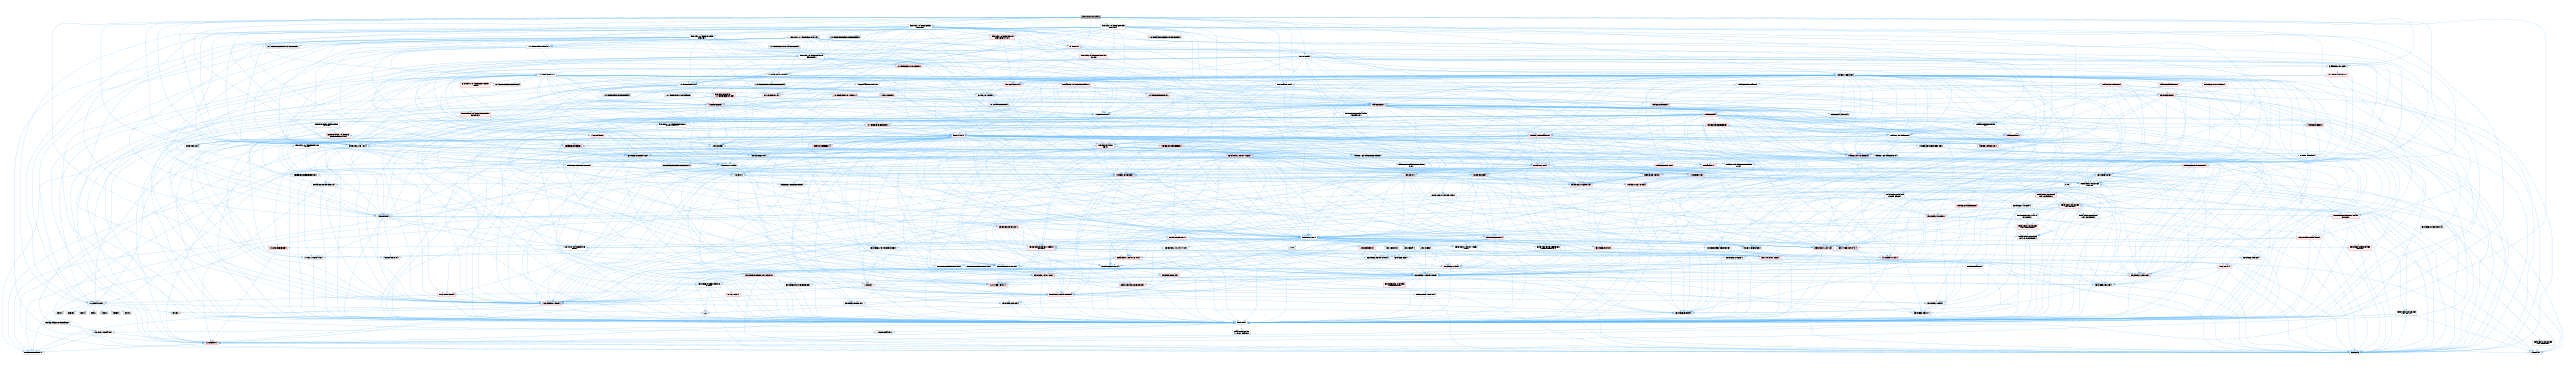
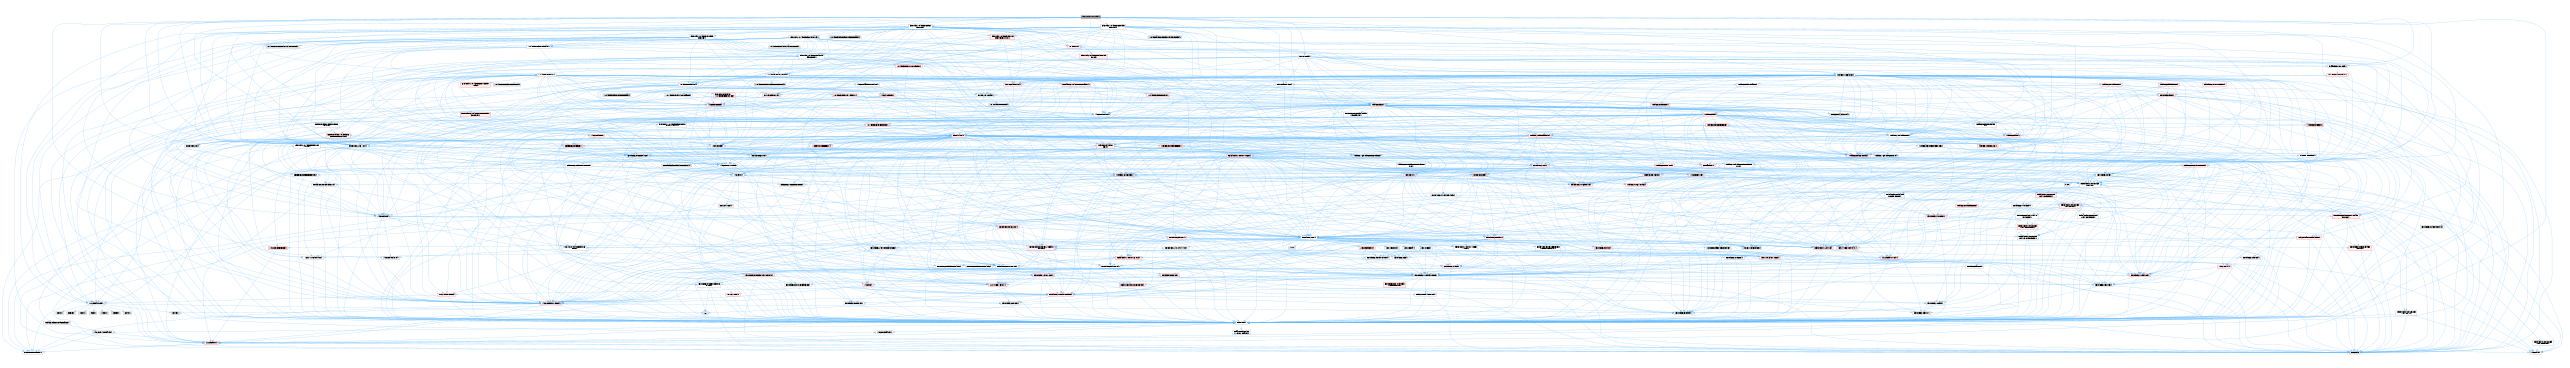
node "UObject/ArchiveAdapters.h": label "UObject/ArchiveAdapters.h" -> "UObject/ObjectMacros.h"
node "Hash/CityHash.h": added
node "Invoke/NumericLimits.h": label "Invoke/NumericLimits.h" -> "Math/NumericLimits.h"
